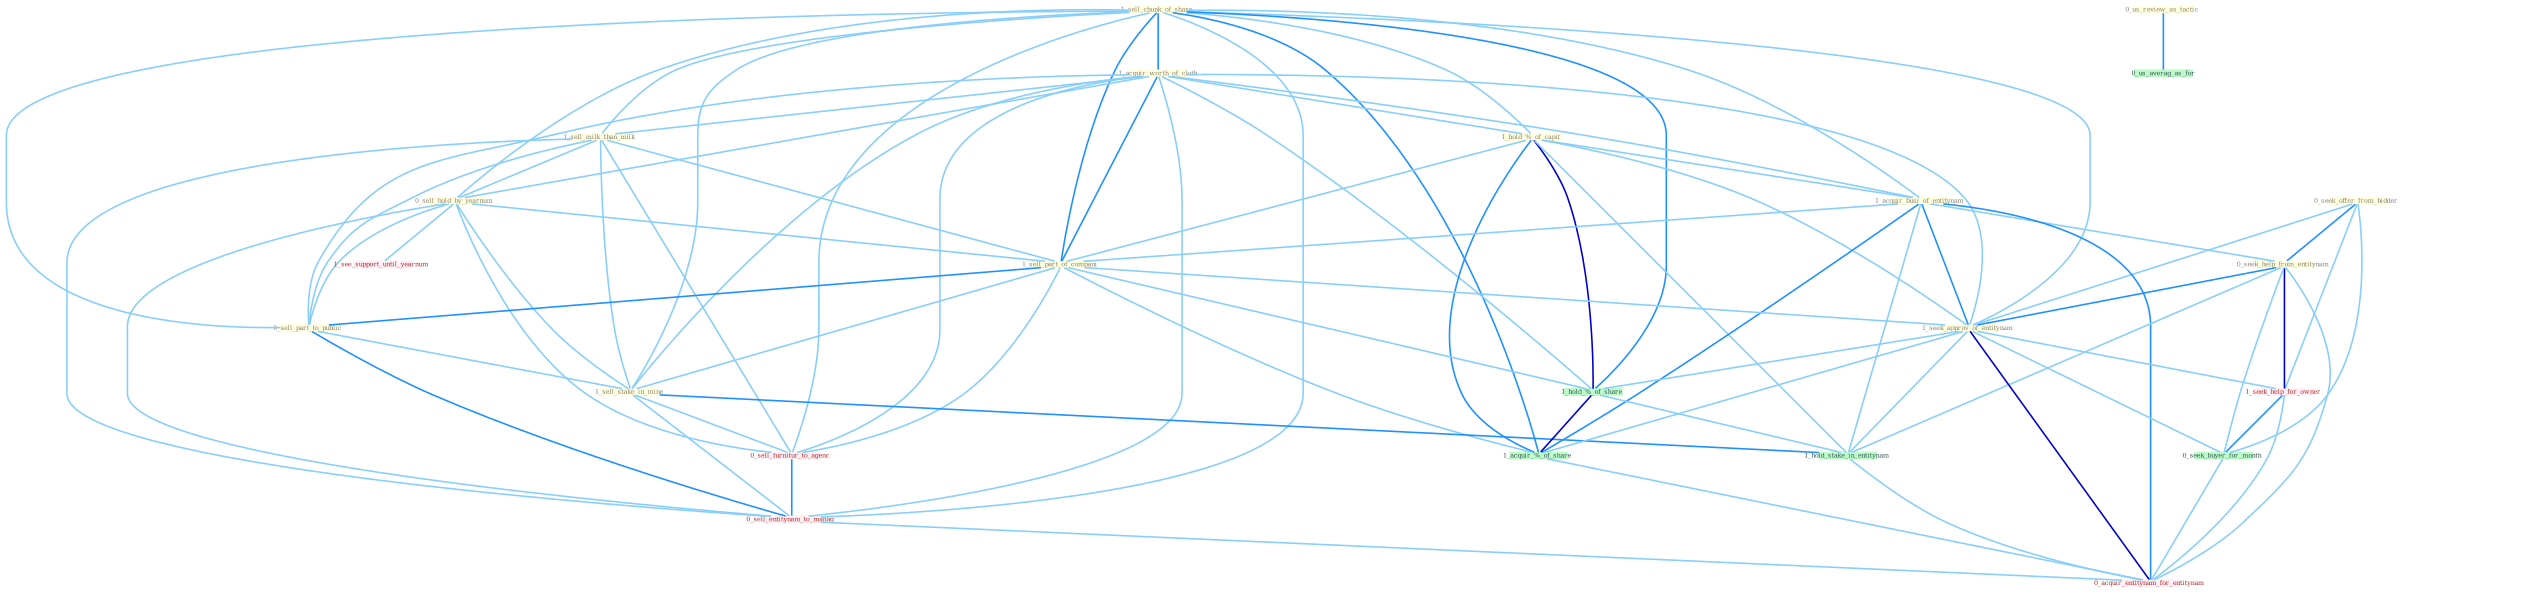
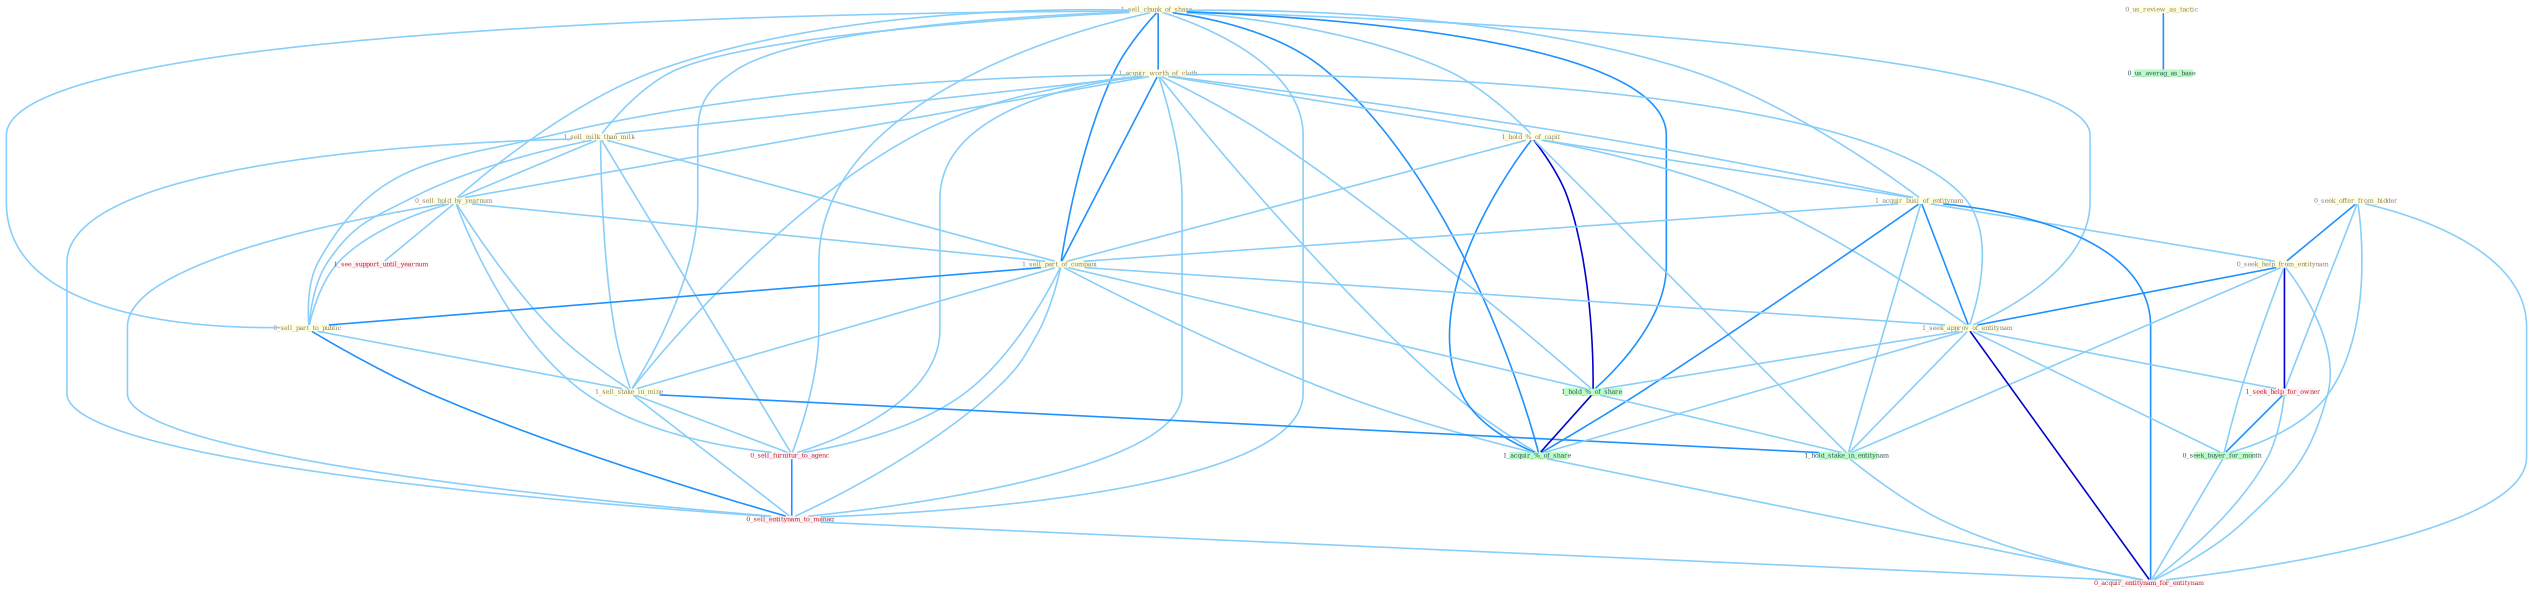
node "0_us_averag_as_for": label "0_us_averag_as_for" -> "0_us_averag_as_base"
edge "0_seek_offer_from_bidder" -- "1_seek_approv_of_entitynam": now "0_seek_offer_from_bidder" -- "0_acquir_entitynam_for_entitynam"
edge "1_acquir_worth_of_cloth" -- "1_acquir_%_of_share": added
edge "1_sell_part_of_compani" -- "0_sell_entitynam_to_manag": added
